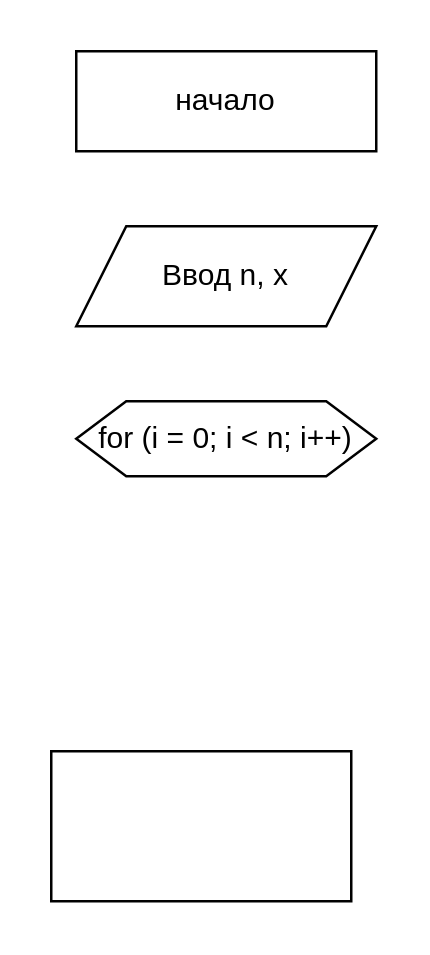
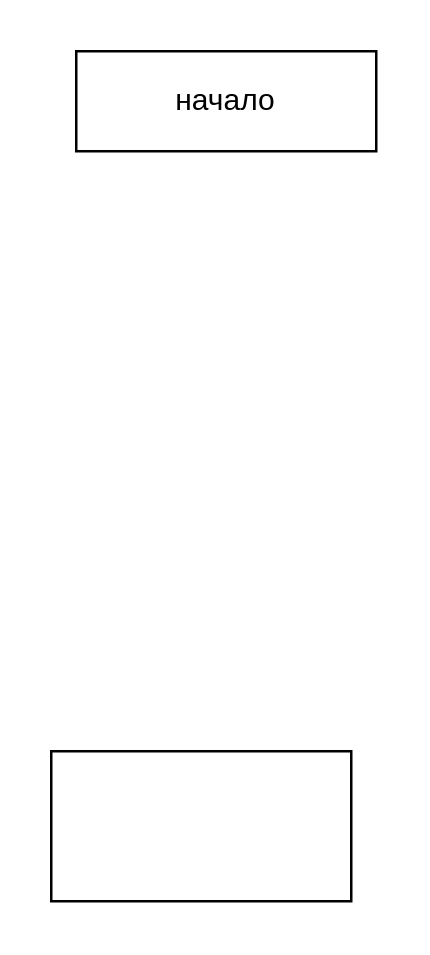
node "Ввод n, x": removed
node "for (i = 0; i < n; i++)": removed
